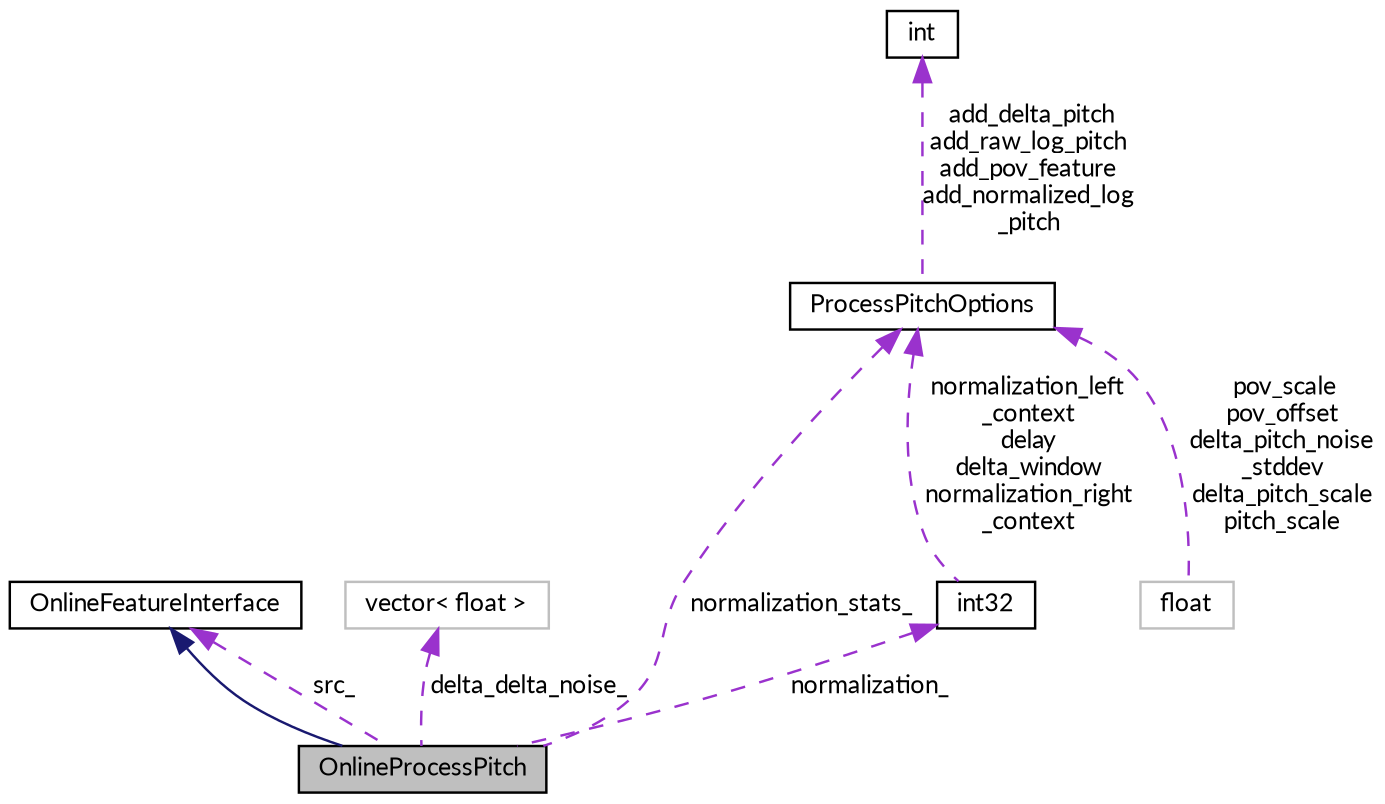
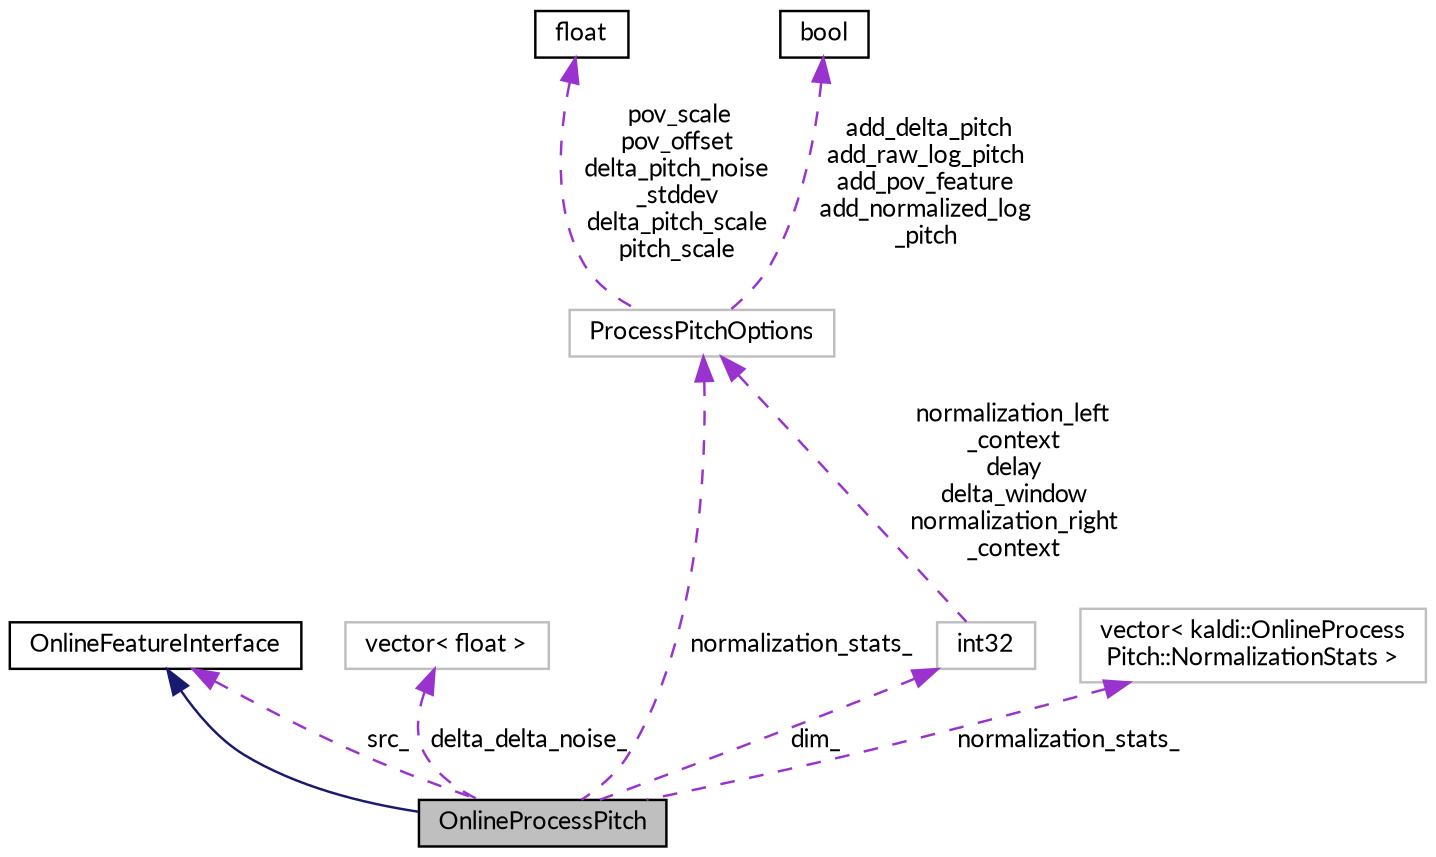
node "int": label "int" -> "bool"
node "ProcessPitchOptions": color black -> grey75
edge "float" -> "ProcessPitchOptions": reversed
node "int32": color black -> grey75
node "float": color grey75 -> black
node "vector< kaldi::OnlineProcess Pitch::NormalizationStats >": added
edge "OnlineProcessPitch" -> "int32": label " normalization_" -> " dim_"
